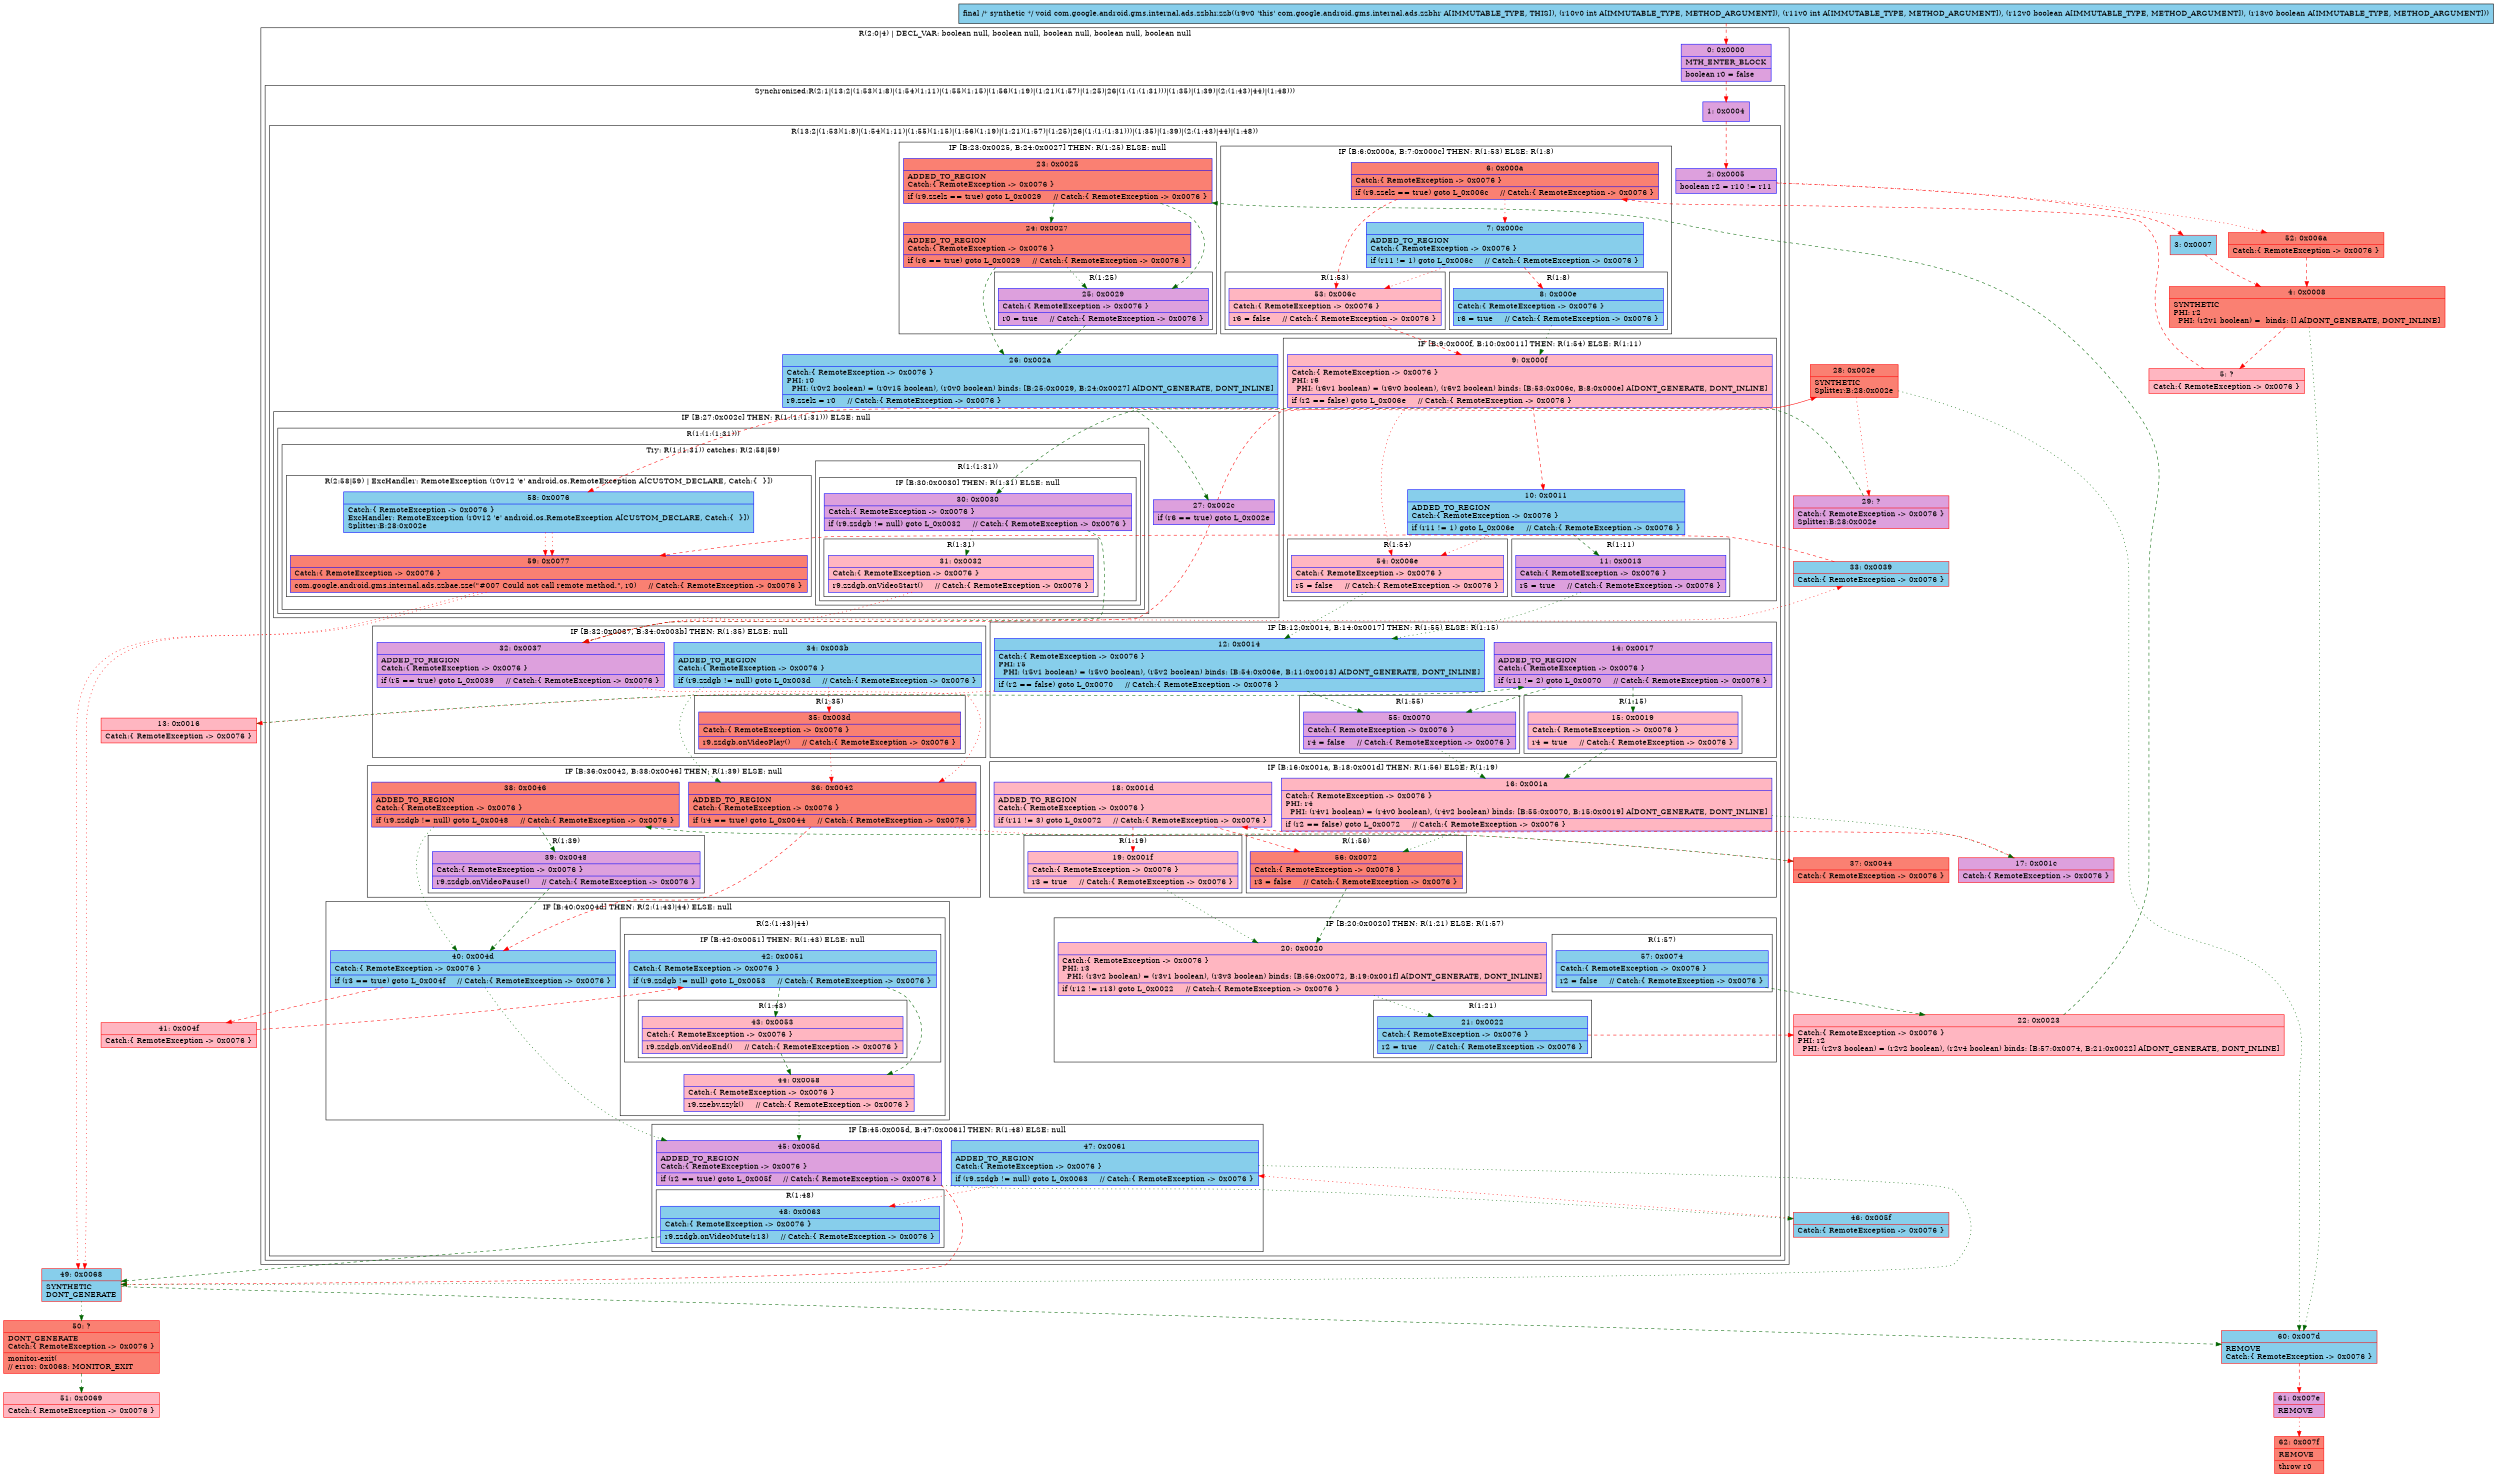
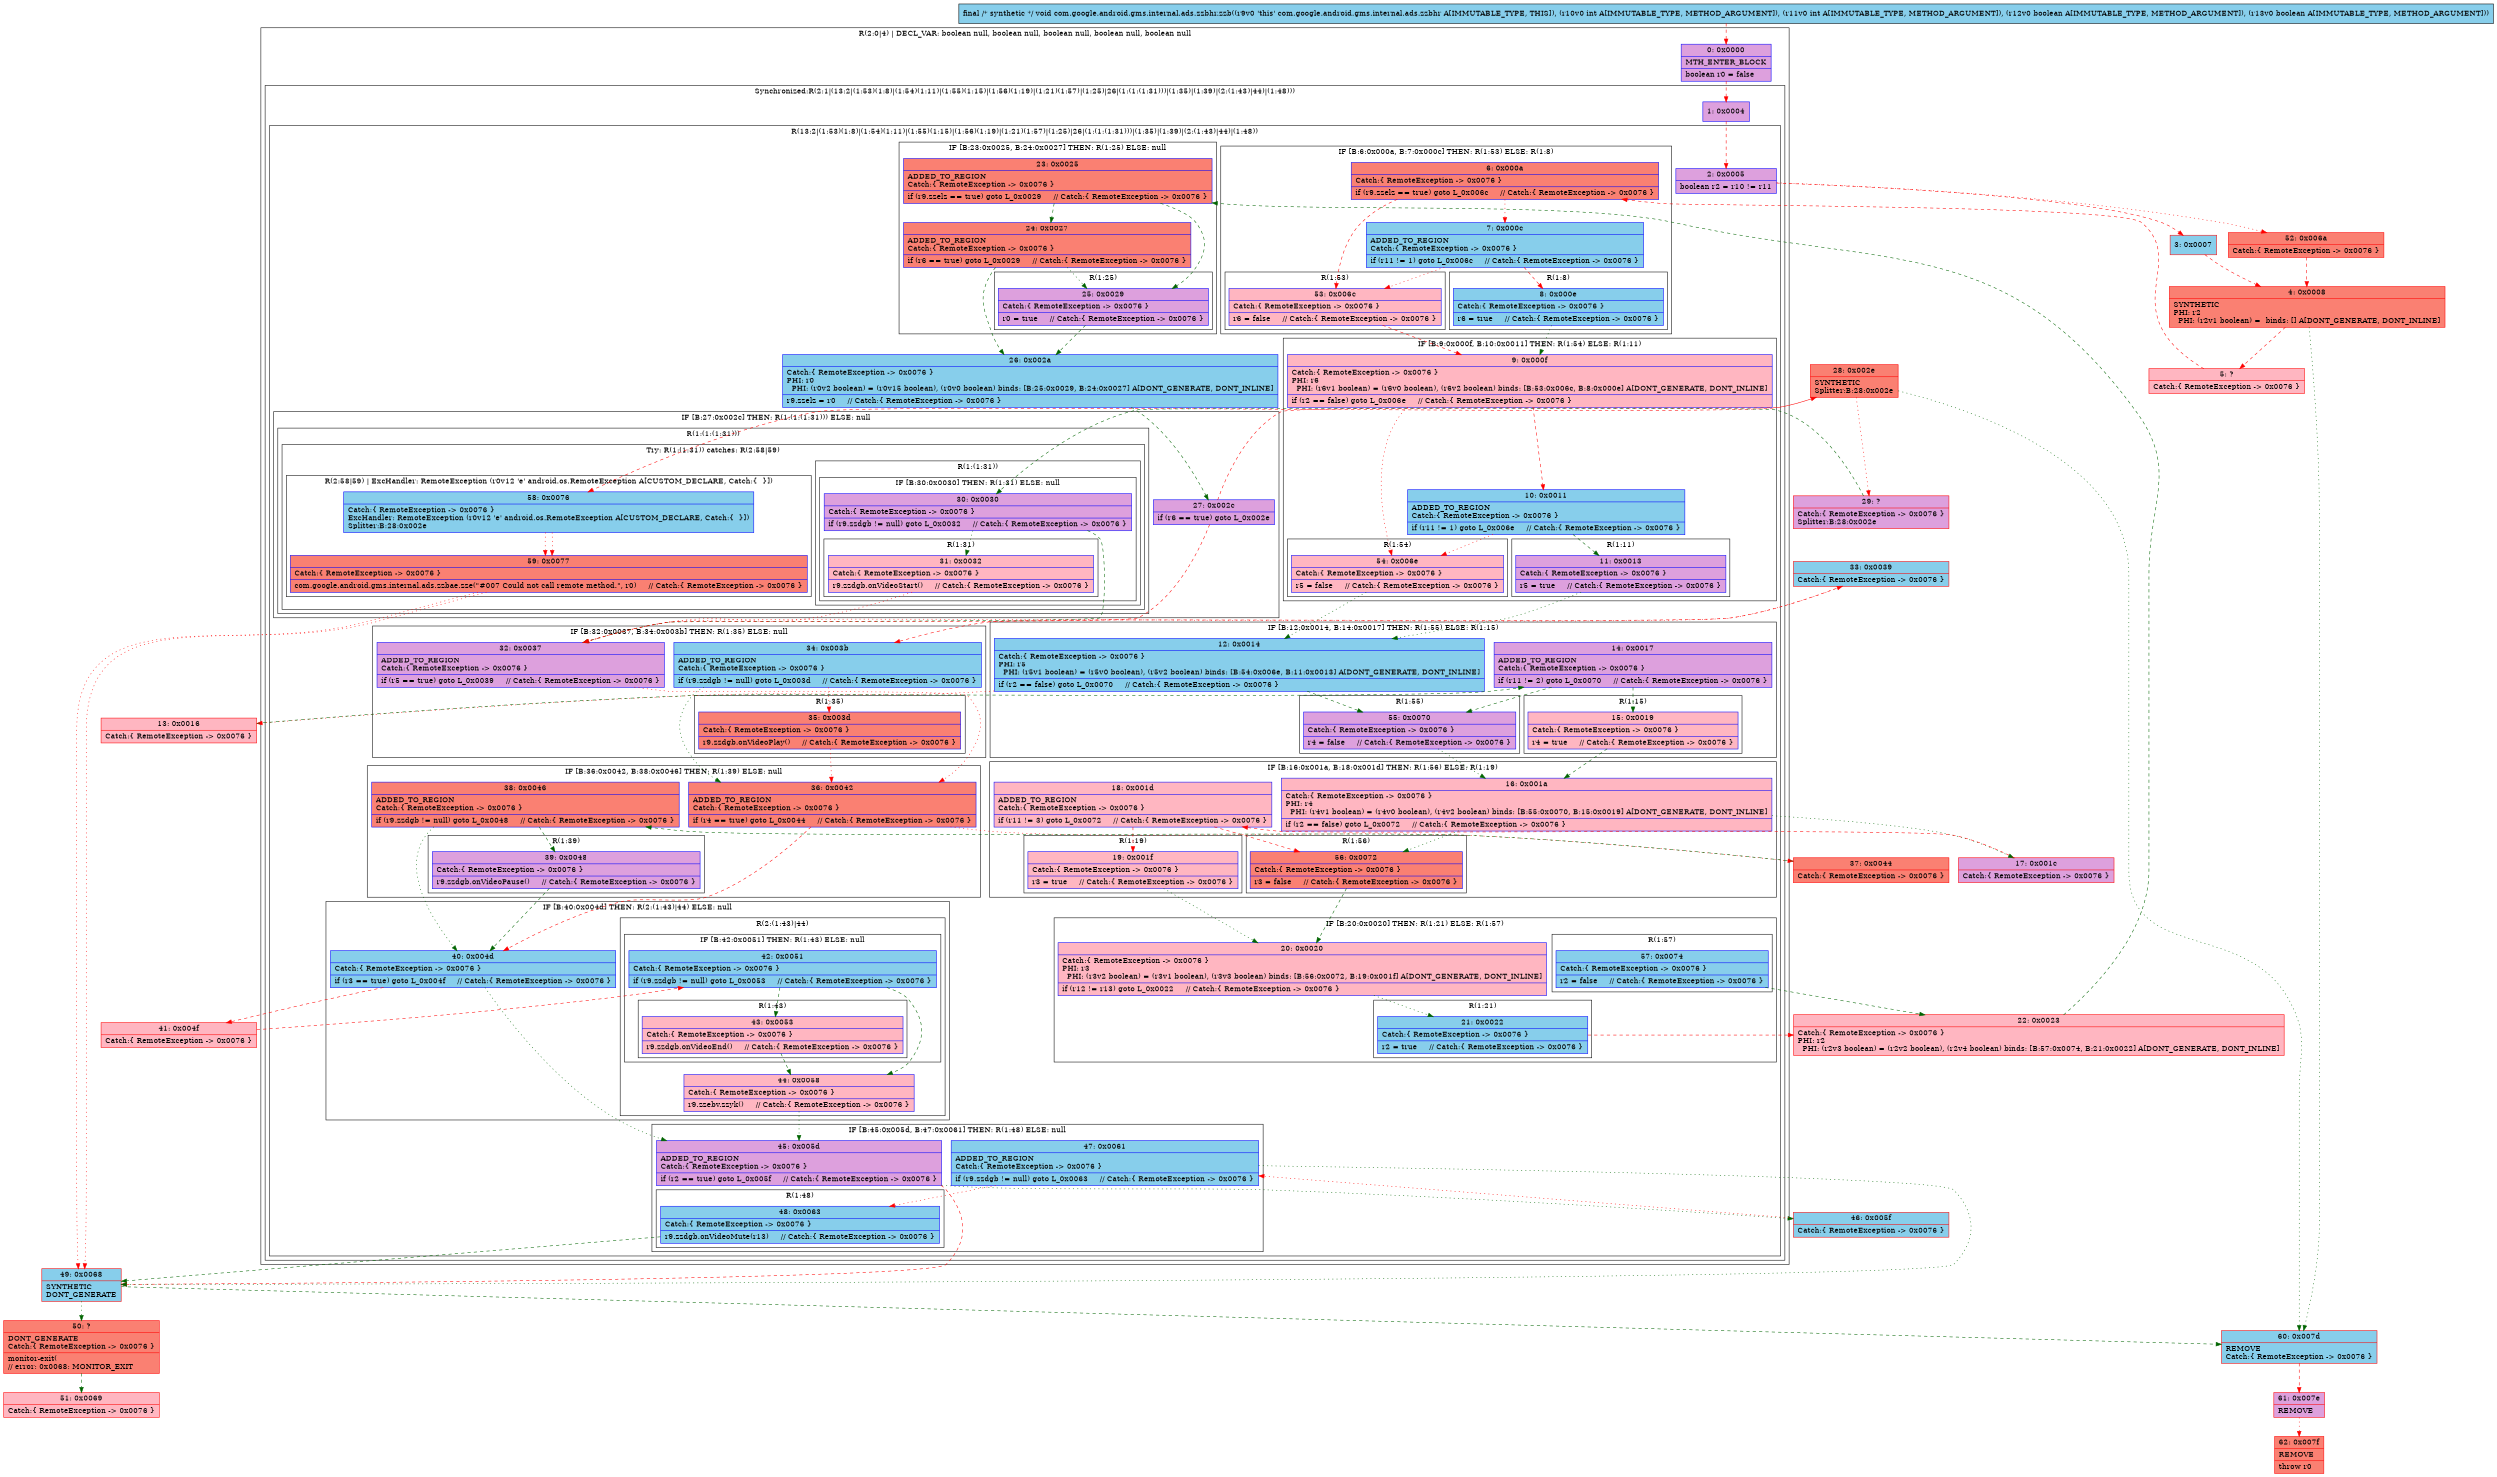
edge "33: 0x0039" -> "59: 0x0077": now "33: 0x0039" -> "34: 0x003b"
